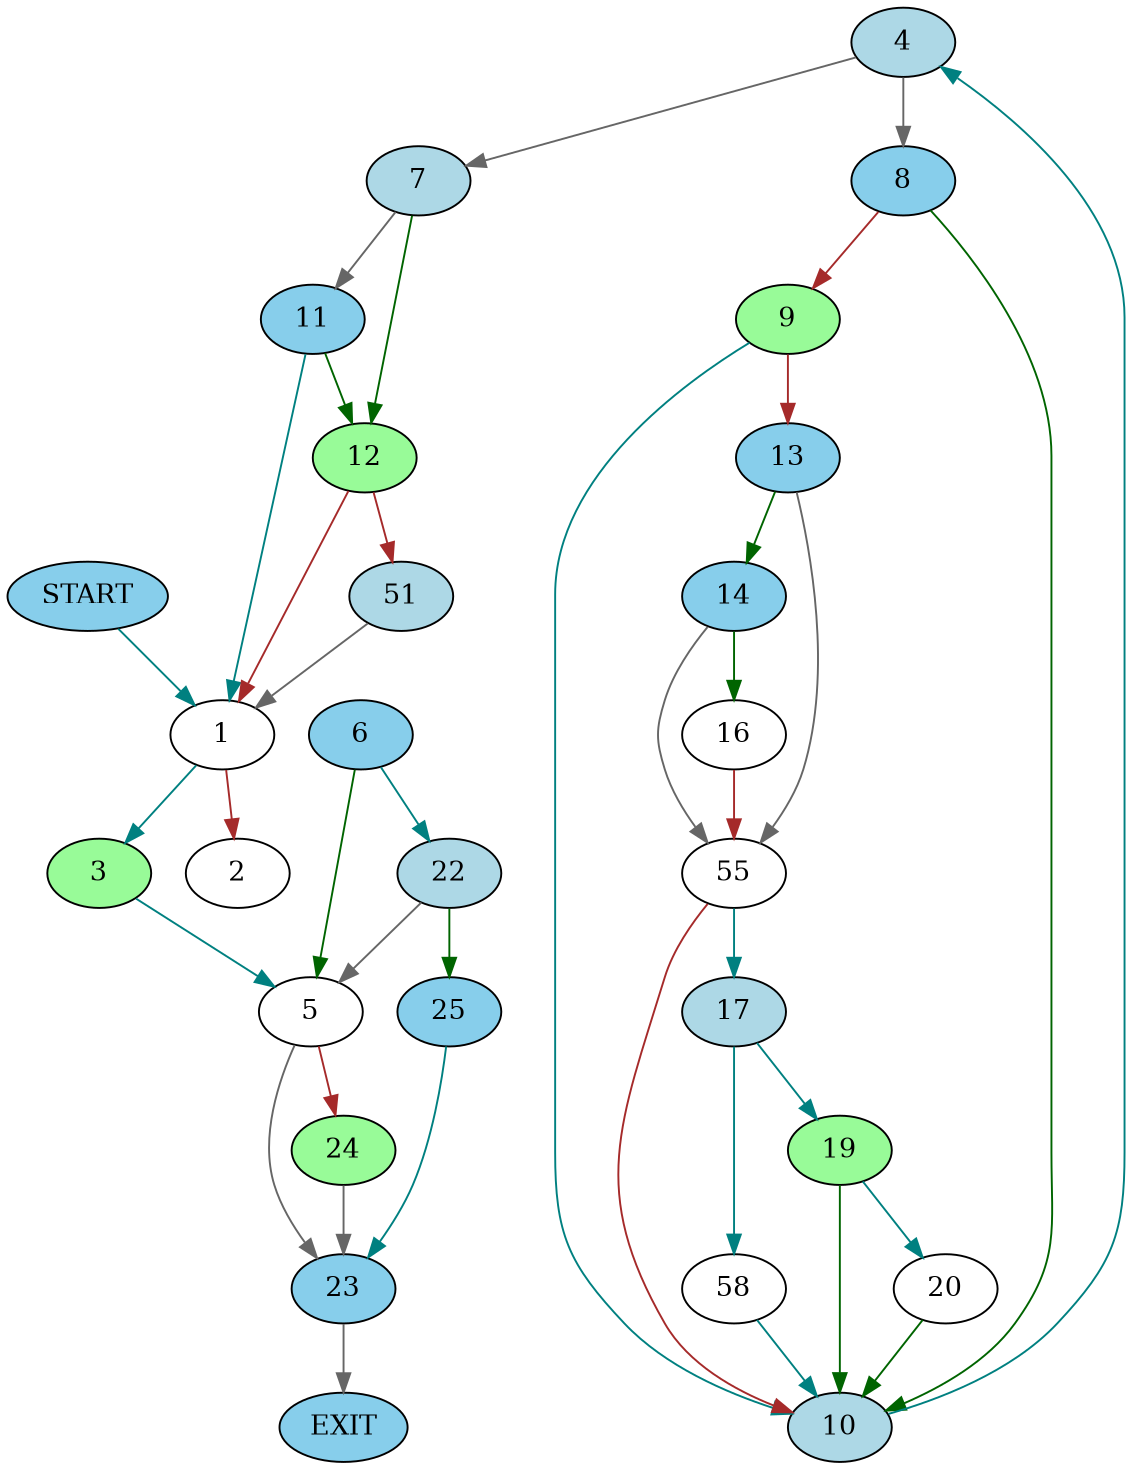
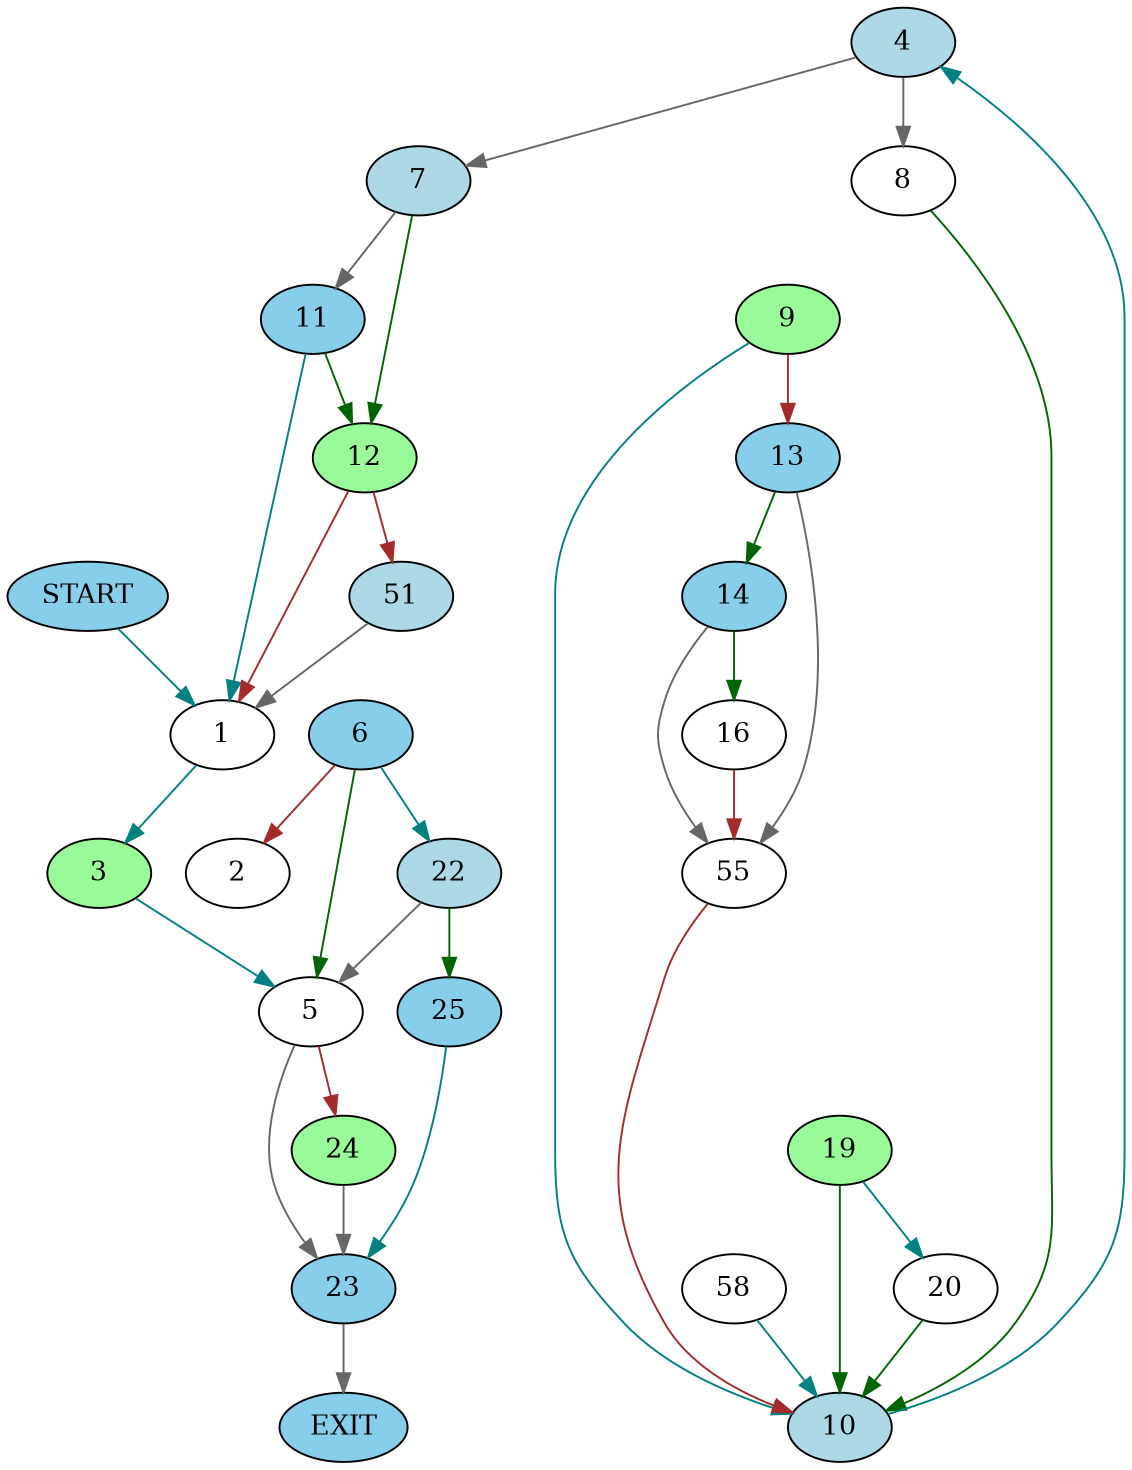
node "8": fillcolor skyblue -> white
edge "8" -> "9": removed
edge "1" -> "2": now "6" -> "2"
node "17": removed
